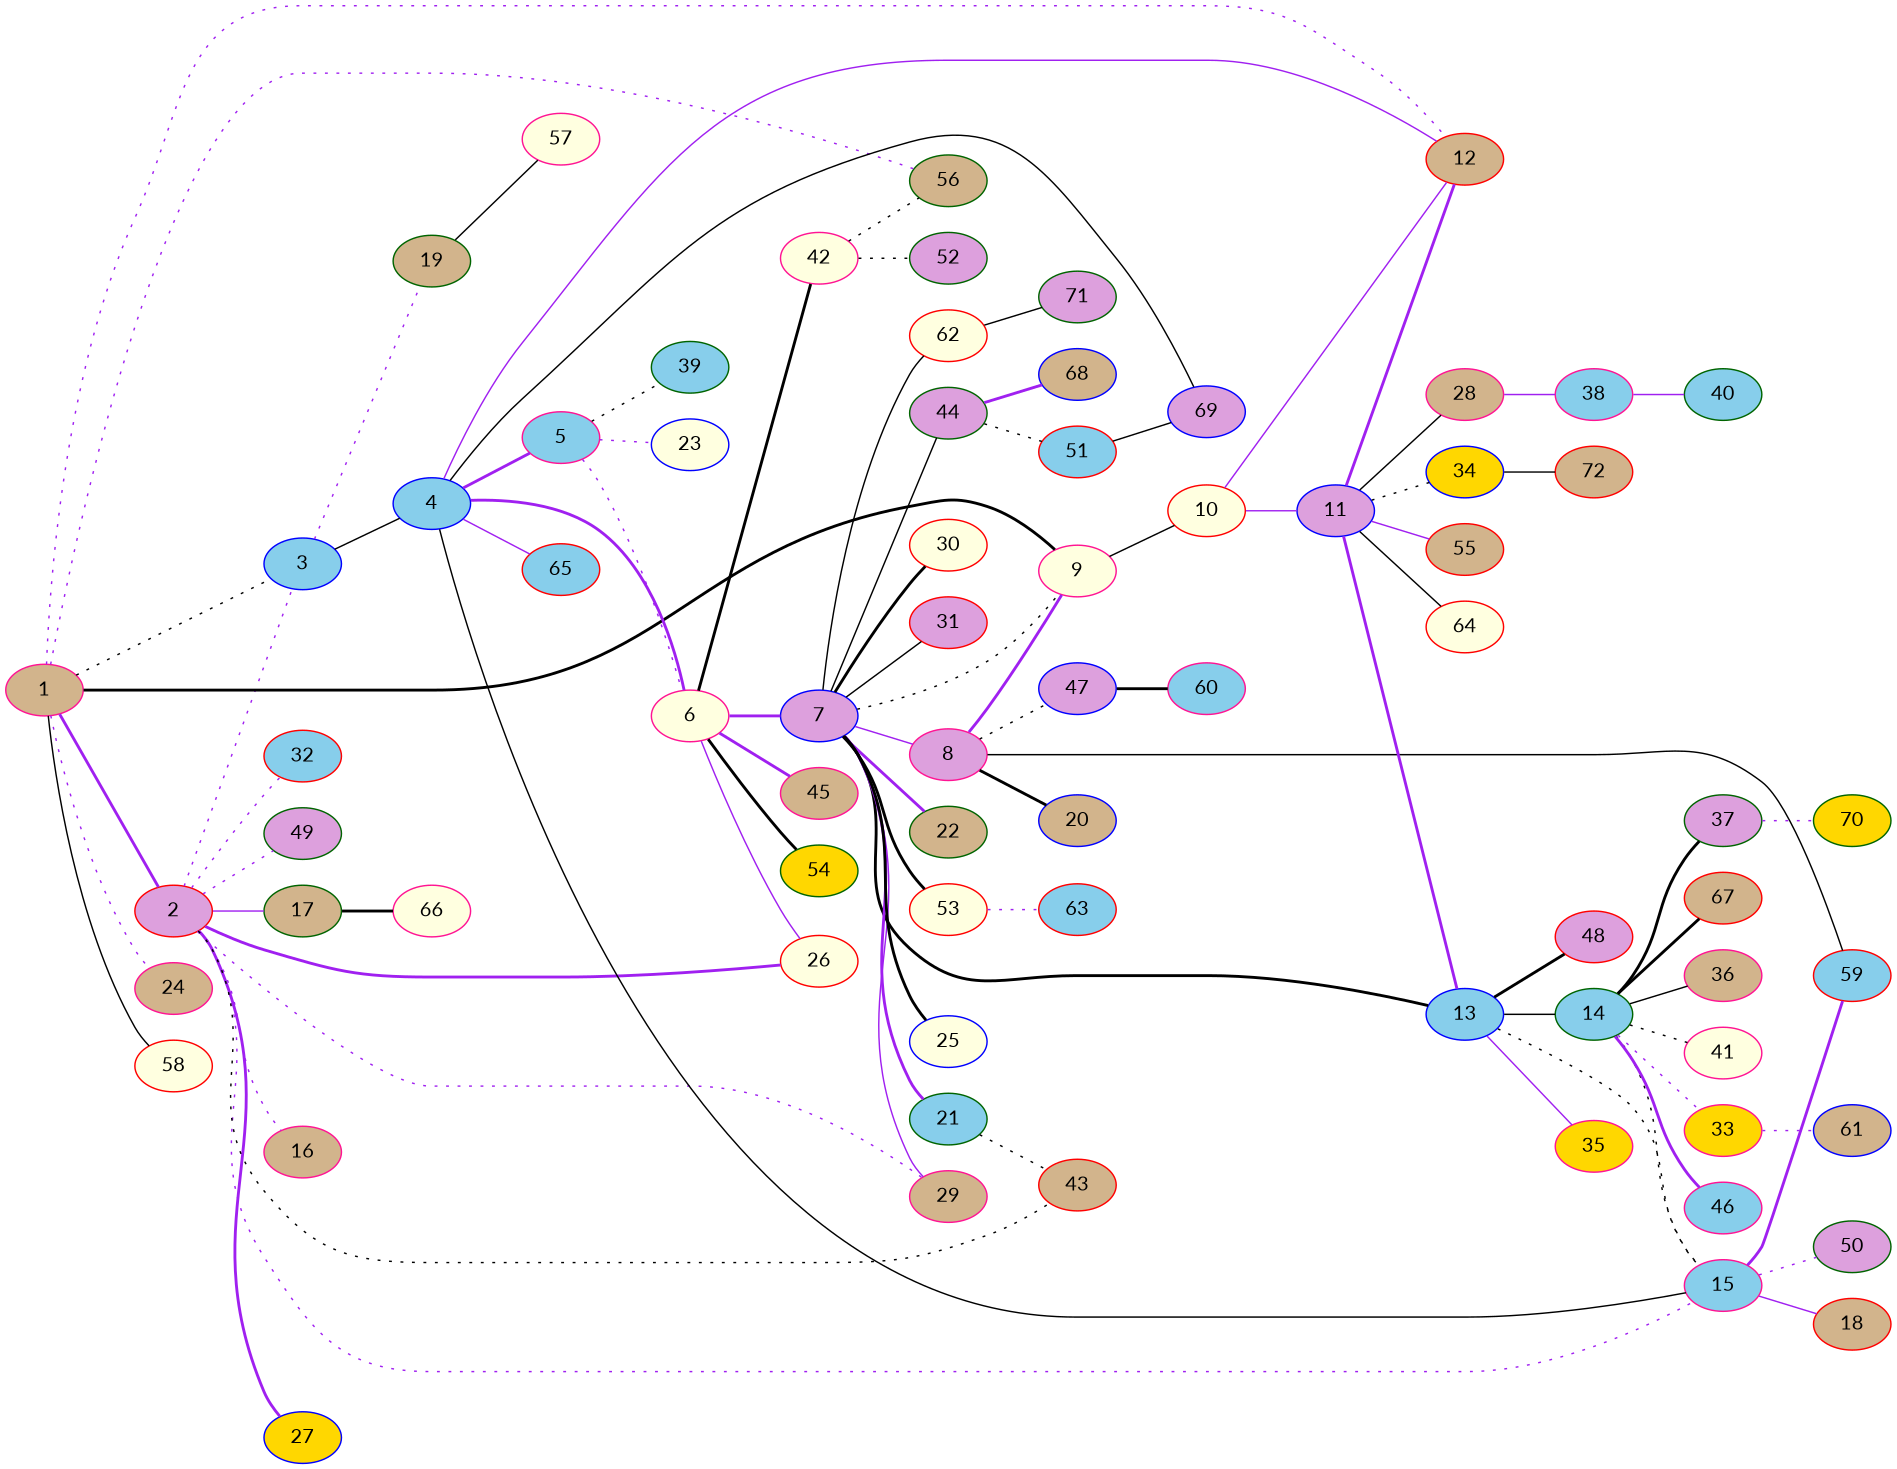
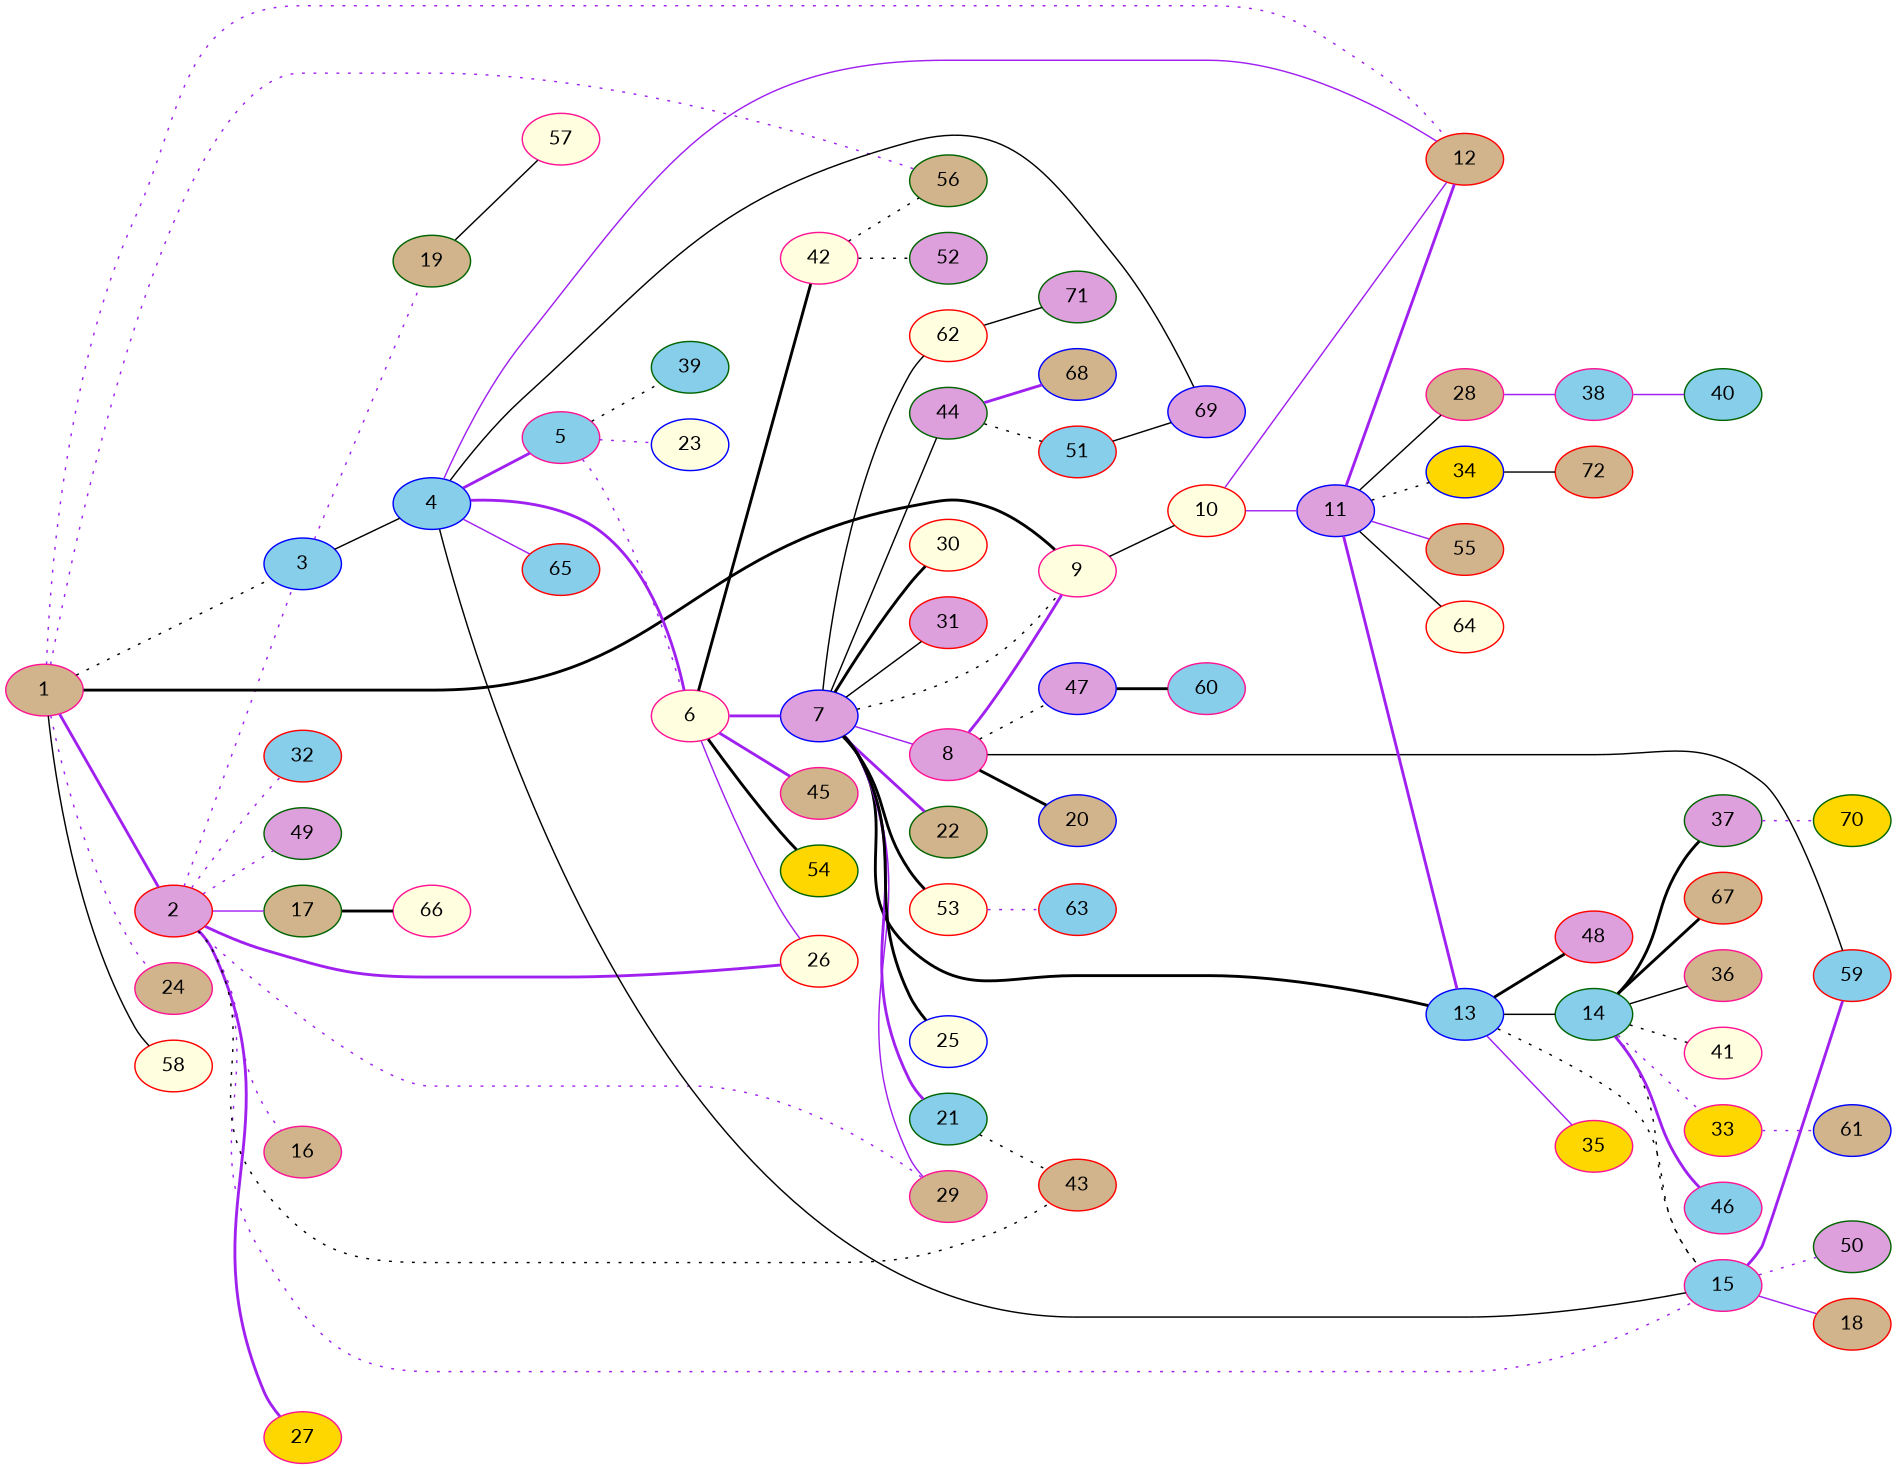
node "27": color blue -> deeppink
